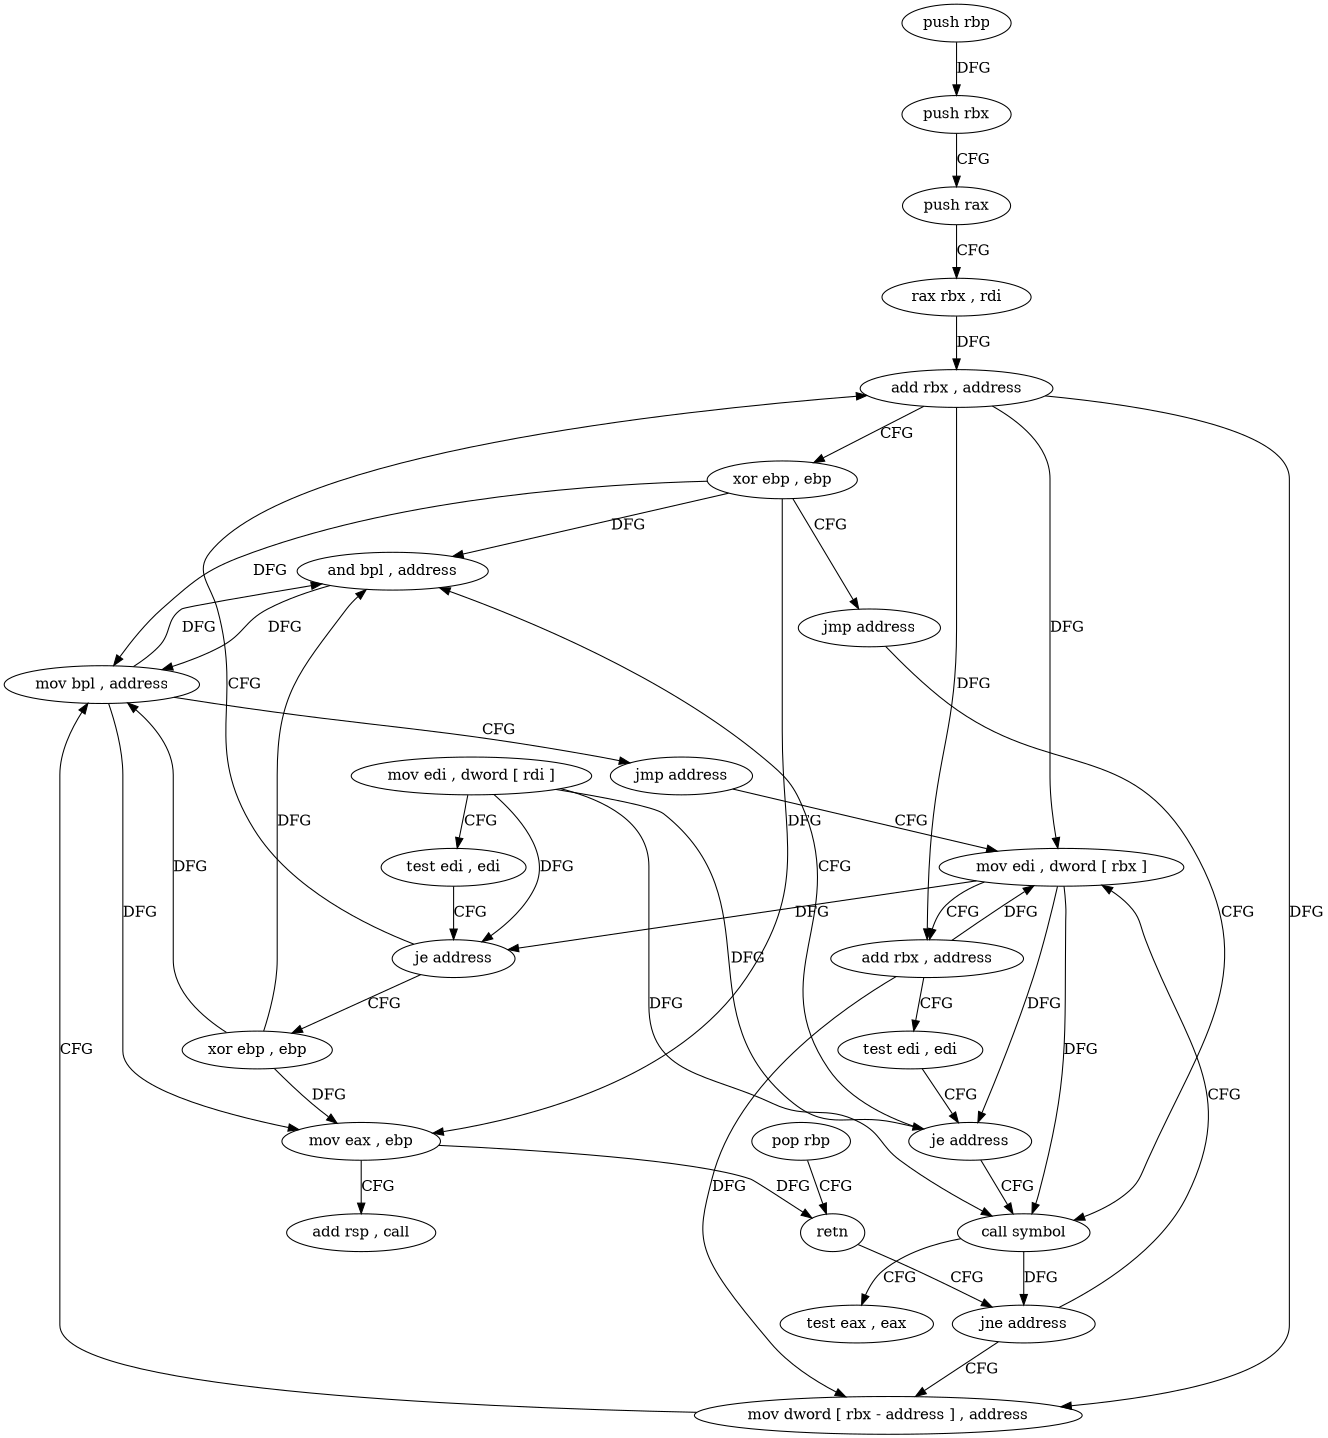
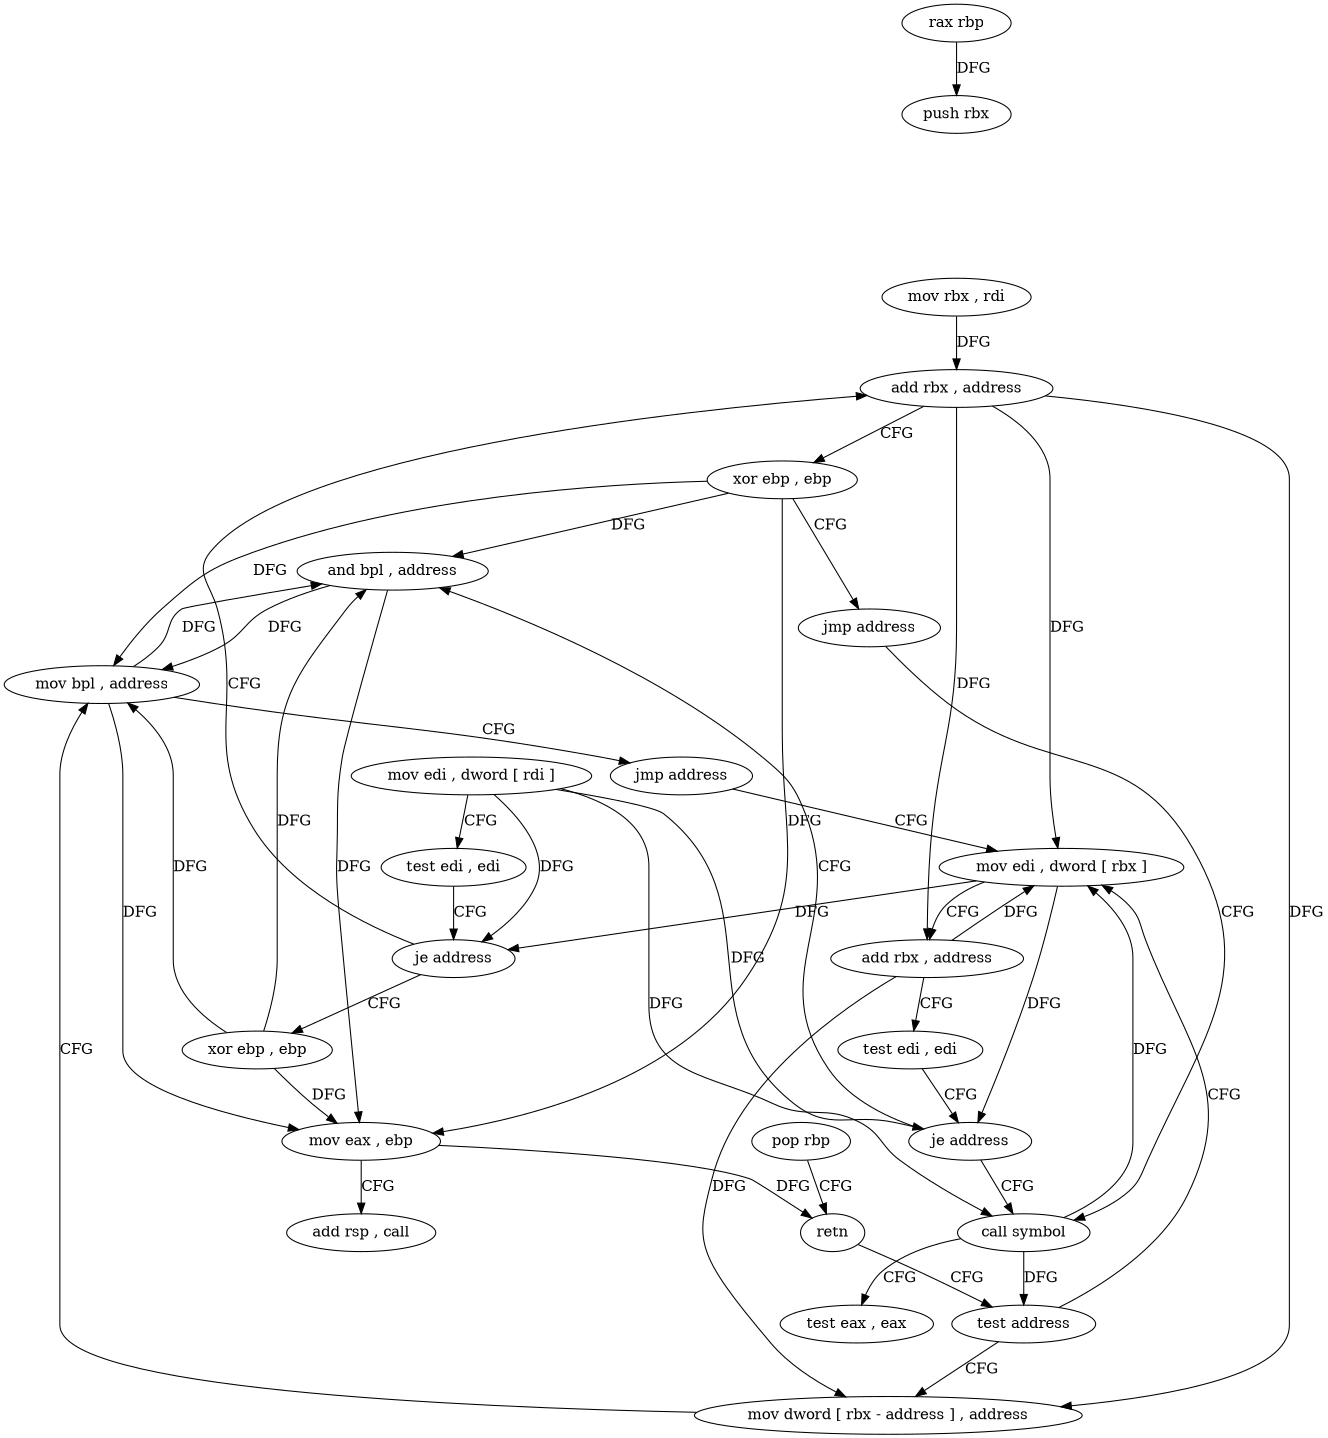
node "push rbp": label "push rbp" -> "rax rbp"
node "push rax": removed
node "rax rbx , rdi": label "rax rbx , rdi" -> "mov rbx , rdi"
edge "and bpl , address" -> "mov eax , ebp": added, label "DFG"
edge "mov edi , dword [ rbx ]" -> "call symbol": reversed
node "jne address": label "jne address" -> "test address"
